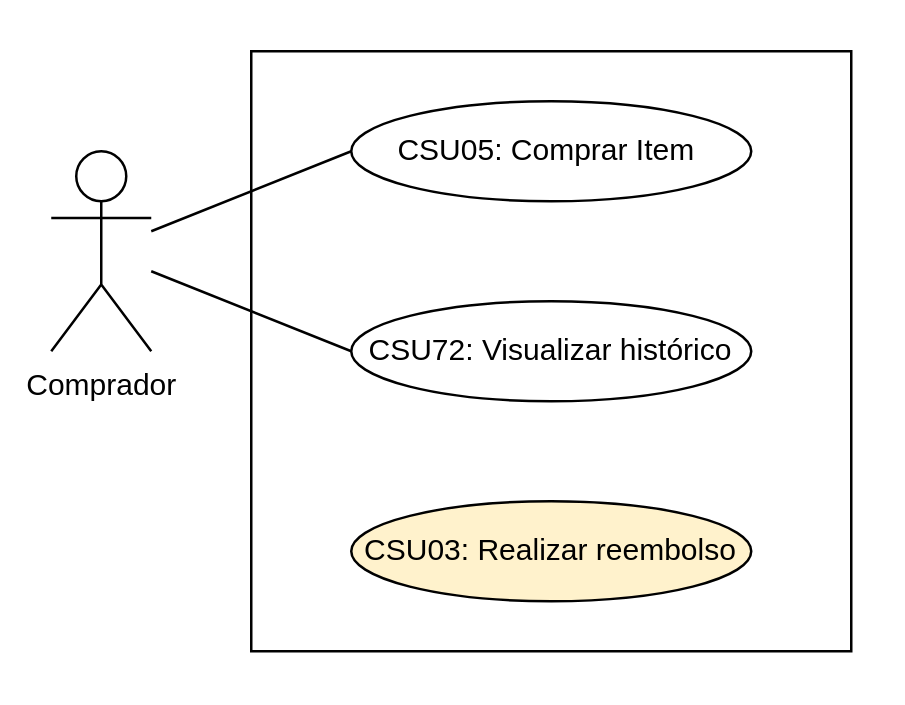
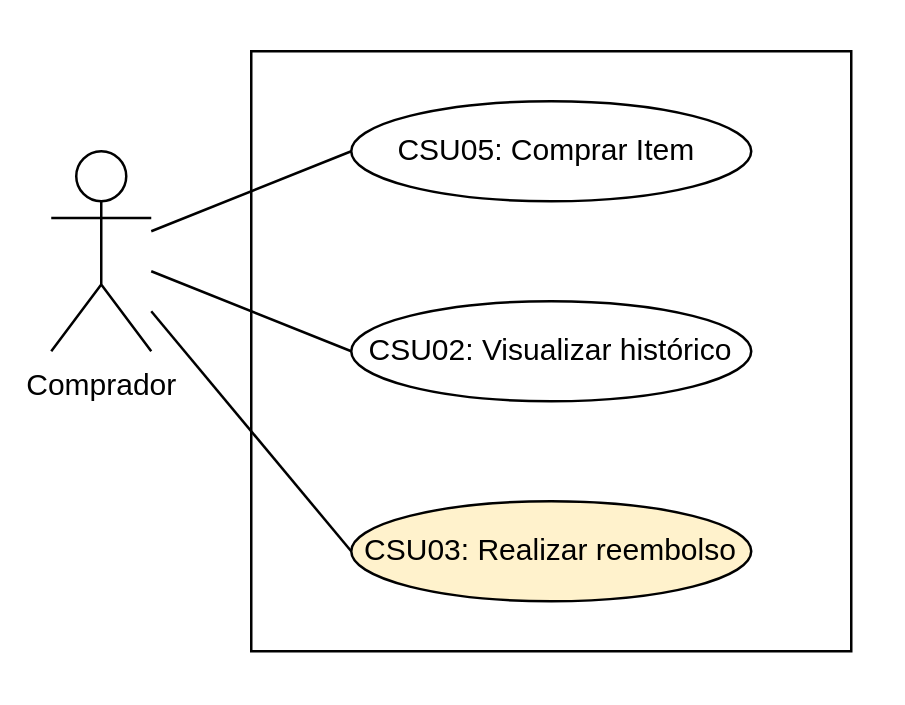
node "CSU72: Visualizar histórico": label "CSU72: Visualizar histórico" -> "CSU02: Visualizar histórico"
edge "Comprador" -- "CSU03: Realizar reembolso": added
